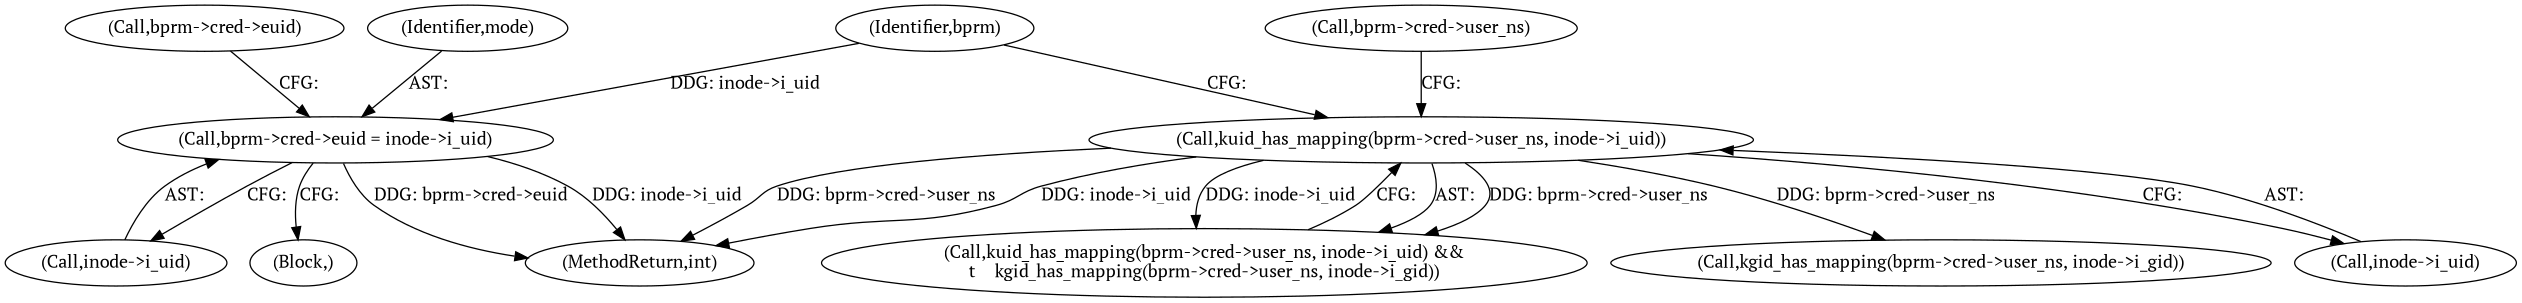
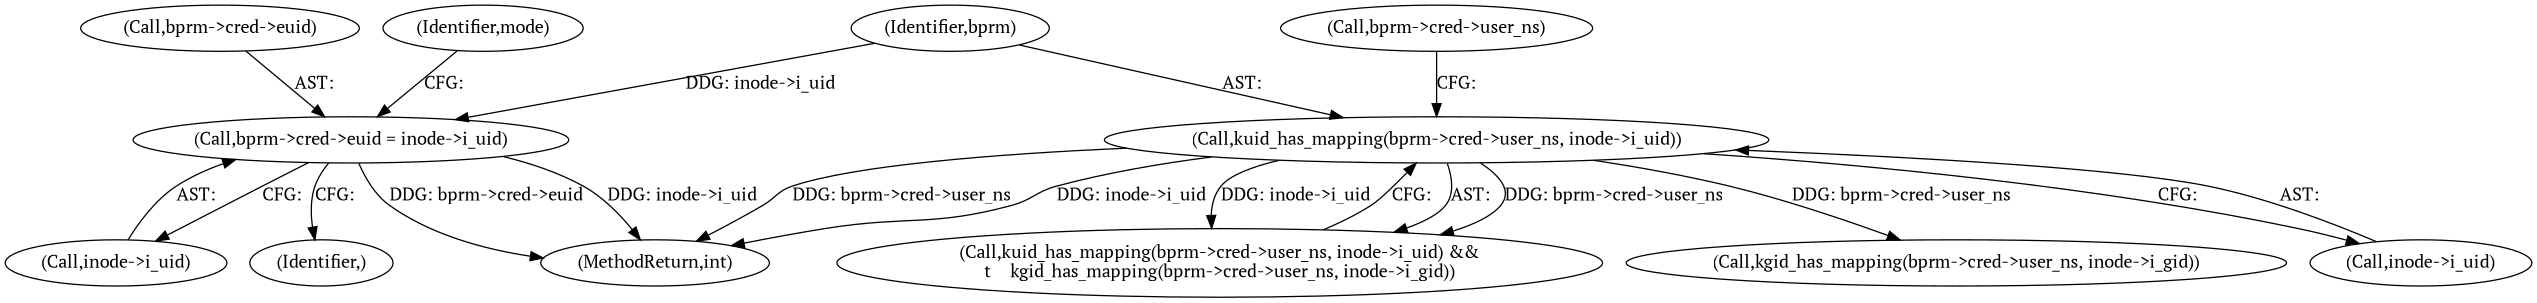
edge "(Call,bprm->cred->euid)" -> "(Call,bprm->cred->euid = inode->i_uid)": label "CFG: " -> "AST: "
edge "(Identifier,mode)" -> "(Call,bprm->cred->euid = inode->i_uid)": label "AST: " -> "CFG: "
edge "(Identifier,bprm)" -> "(Call,kuid_has_mapping(bprm->cred->user_ns, inode->i_uid))": label "CFG: " -> "AST: "
node "(Block,)": label "(Block,)" -> "(Identifier,)"
